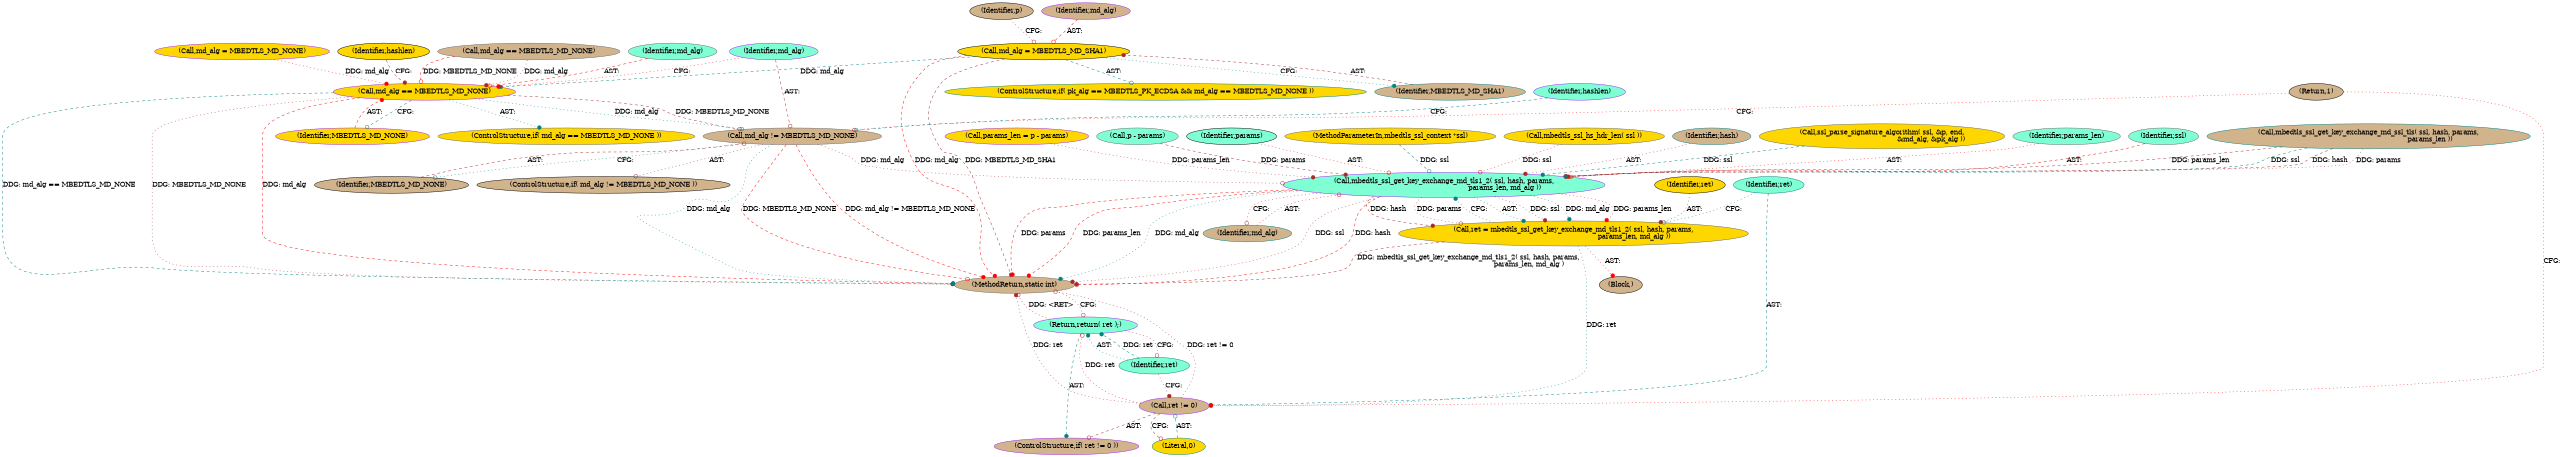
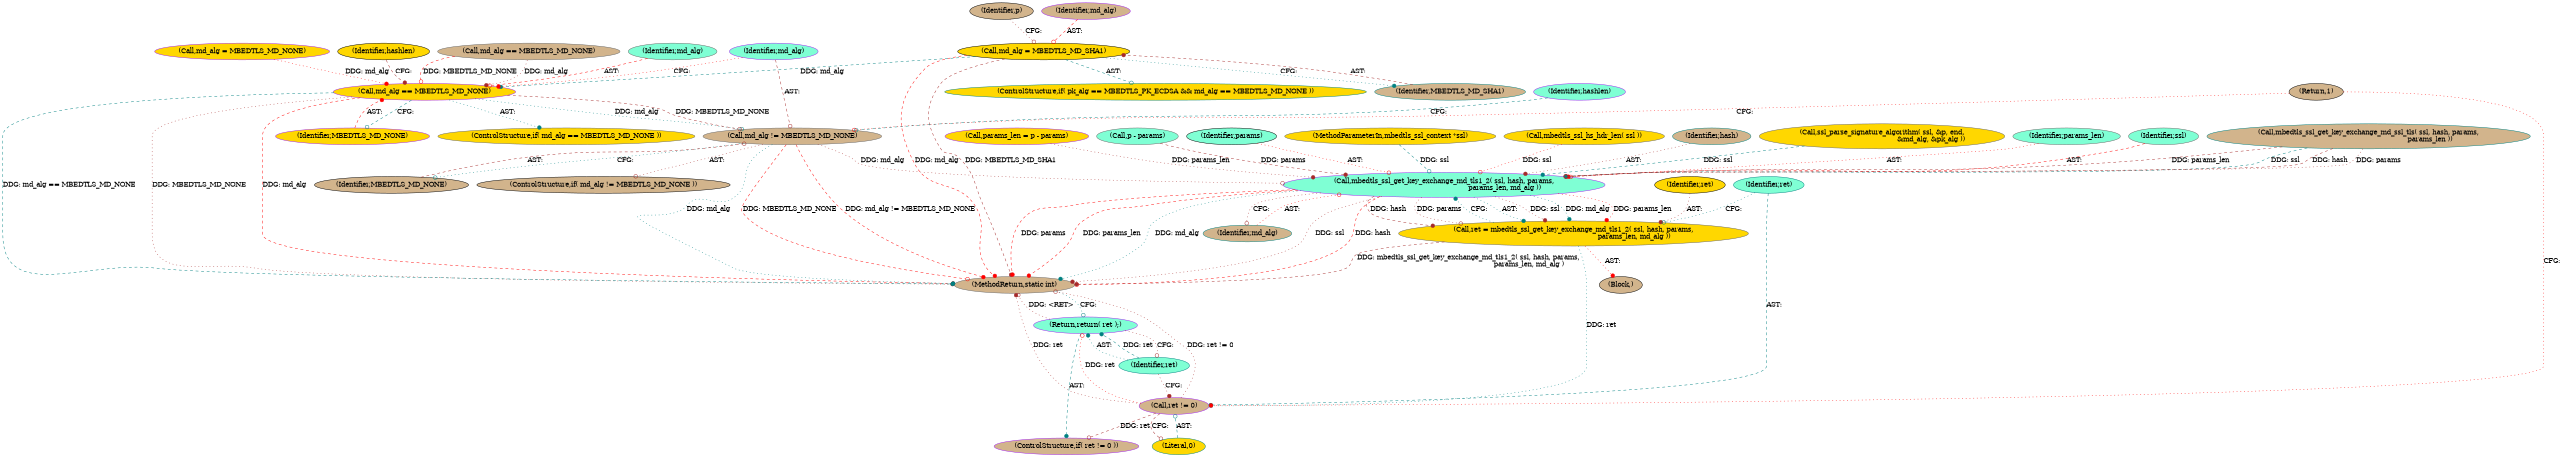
edge "(MethodReturn,static int)" -> "(Return,return( ret );)": color brown -> teal
edge "(Call,ret != 0)" -> "(ControlStructure,if( ret != 0 ))": label "AST: " -> "DDG: ret"
